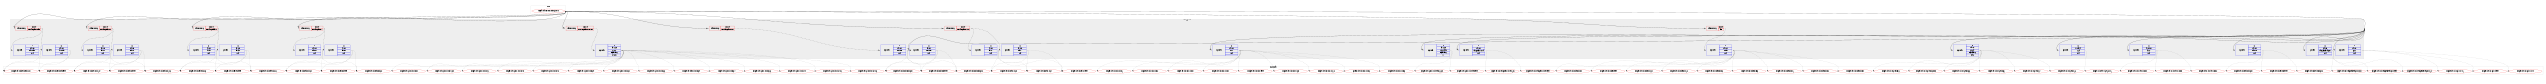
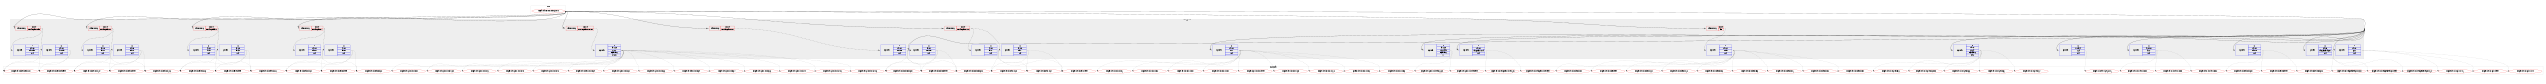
node "portage://dev-lang/python-3.6.9": label "portage://dev-lang/python-3.6.9" -> "portage://dev-nodejs/python-3.6.9"
node "portage://dev-ros/rospy-9999": label "portage://dev-ros/rospy-9999" -> "portage://catkin-ros/rospy-9999"
node "portage://dev-util/cmake-3.14.6": removed
